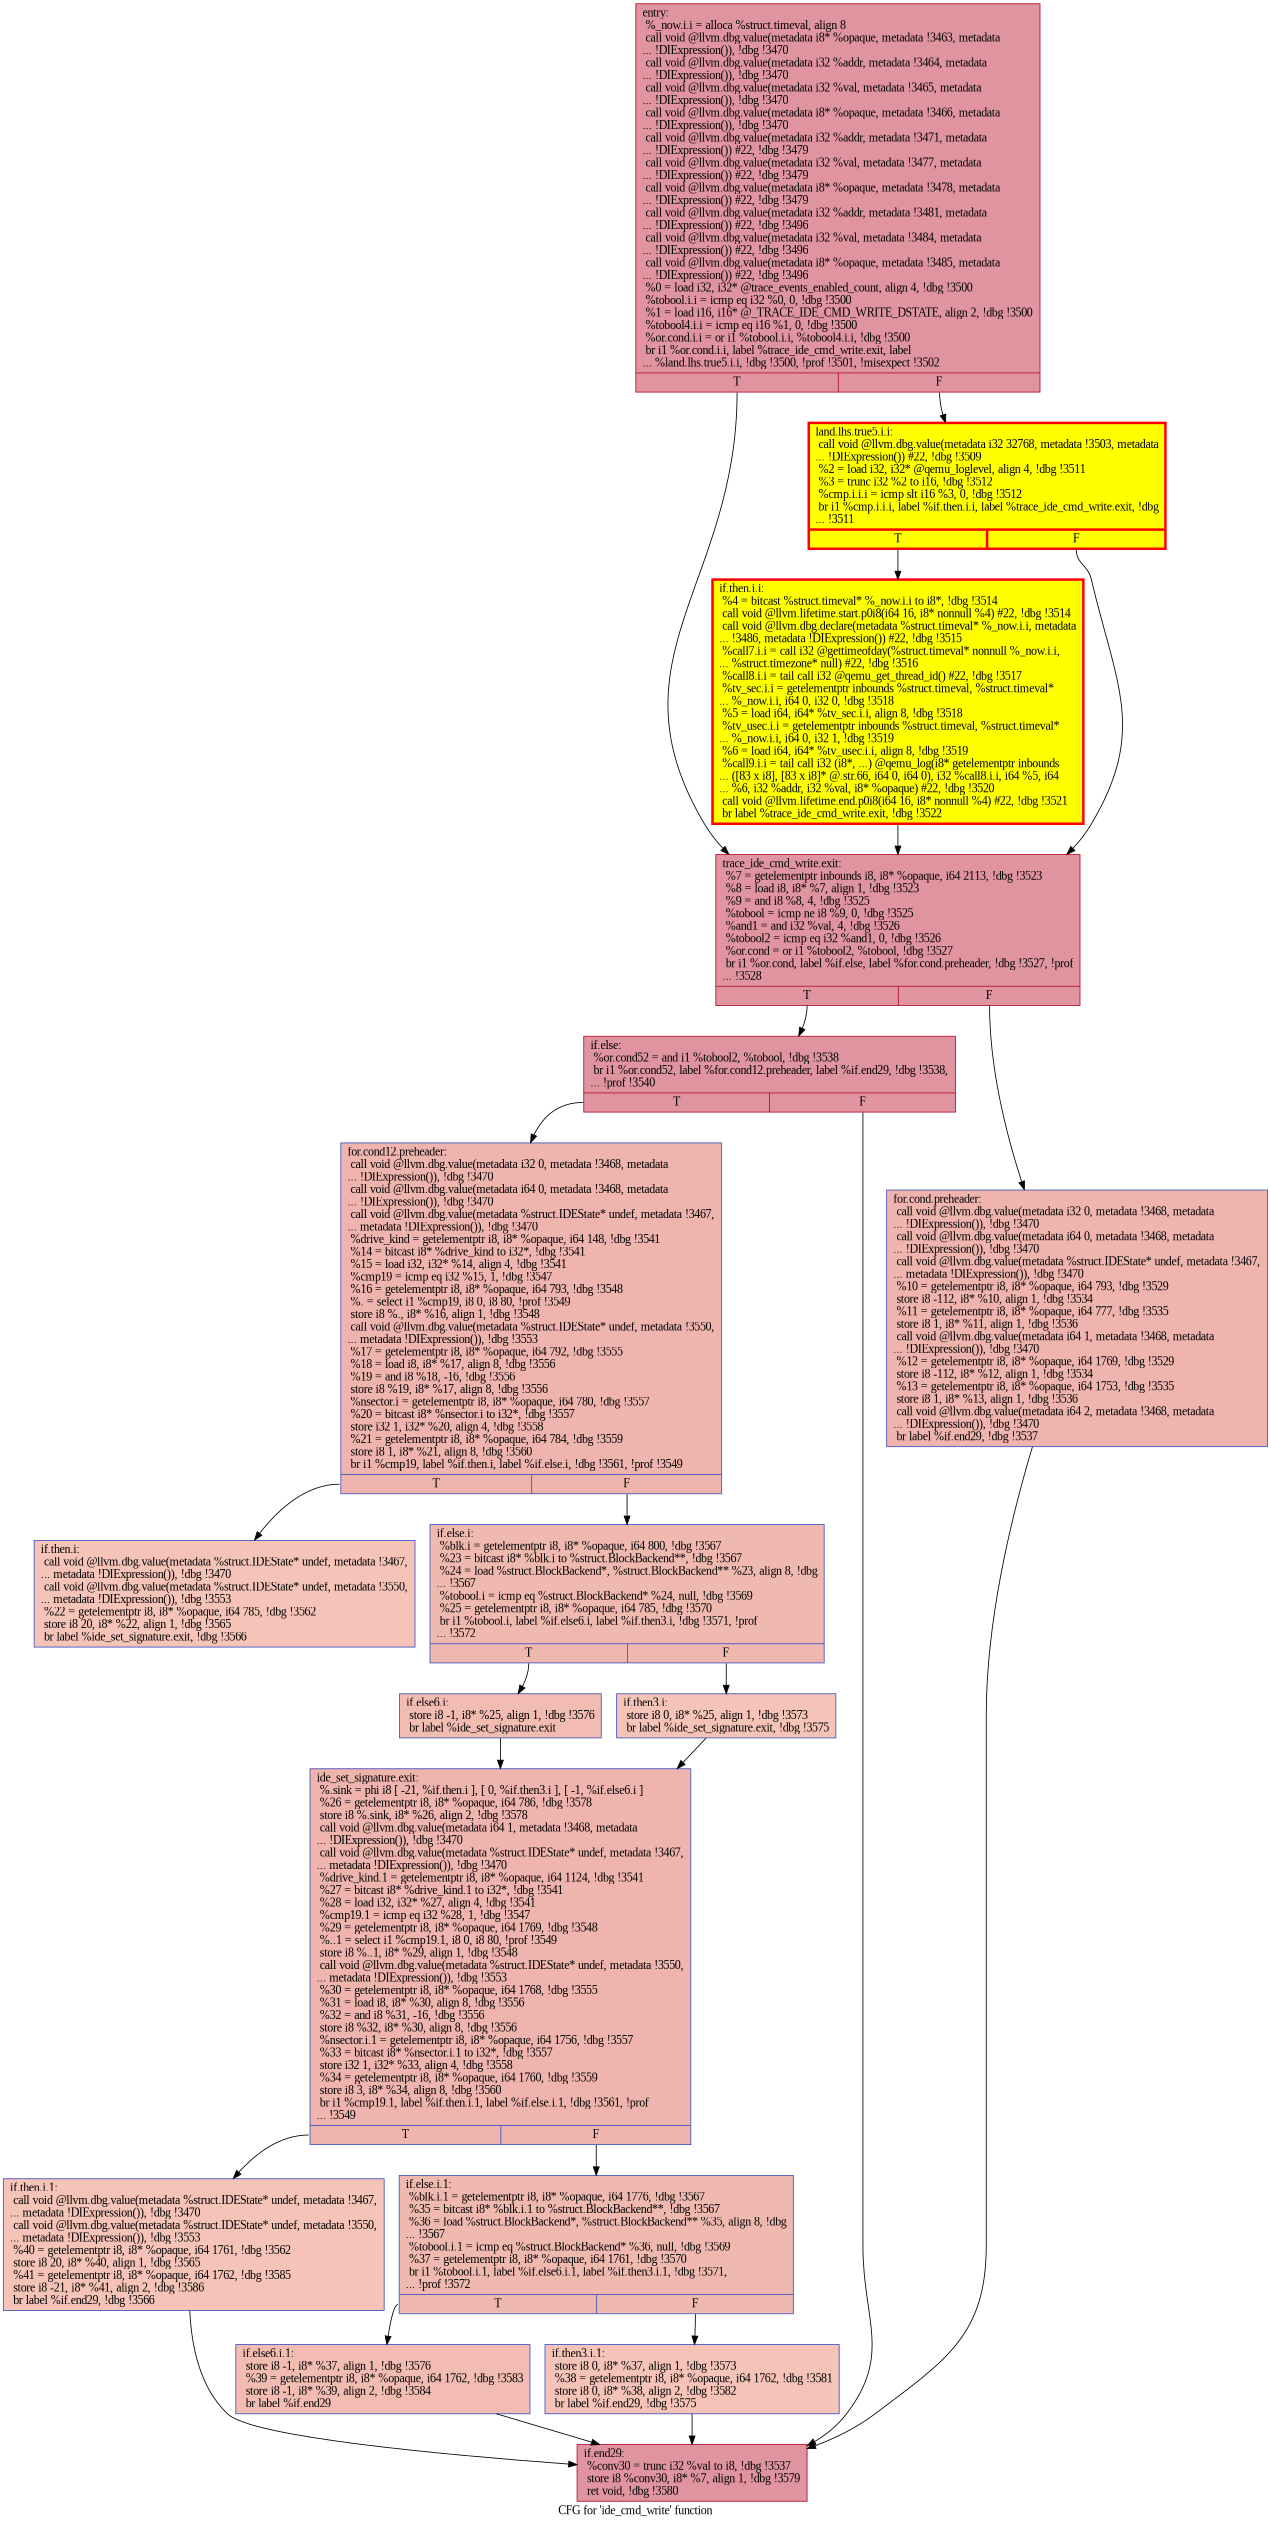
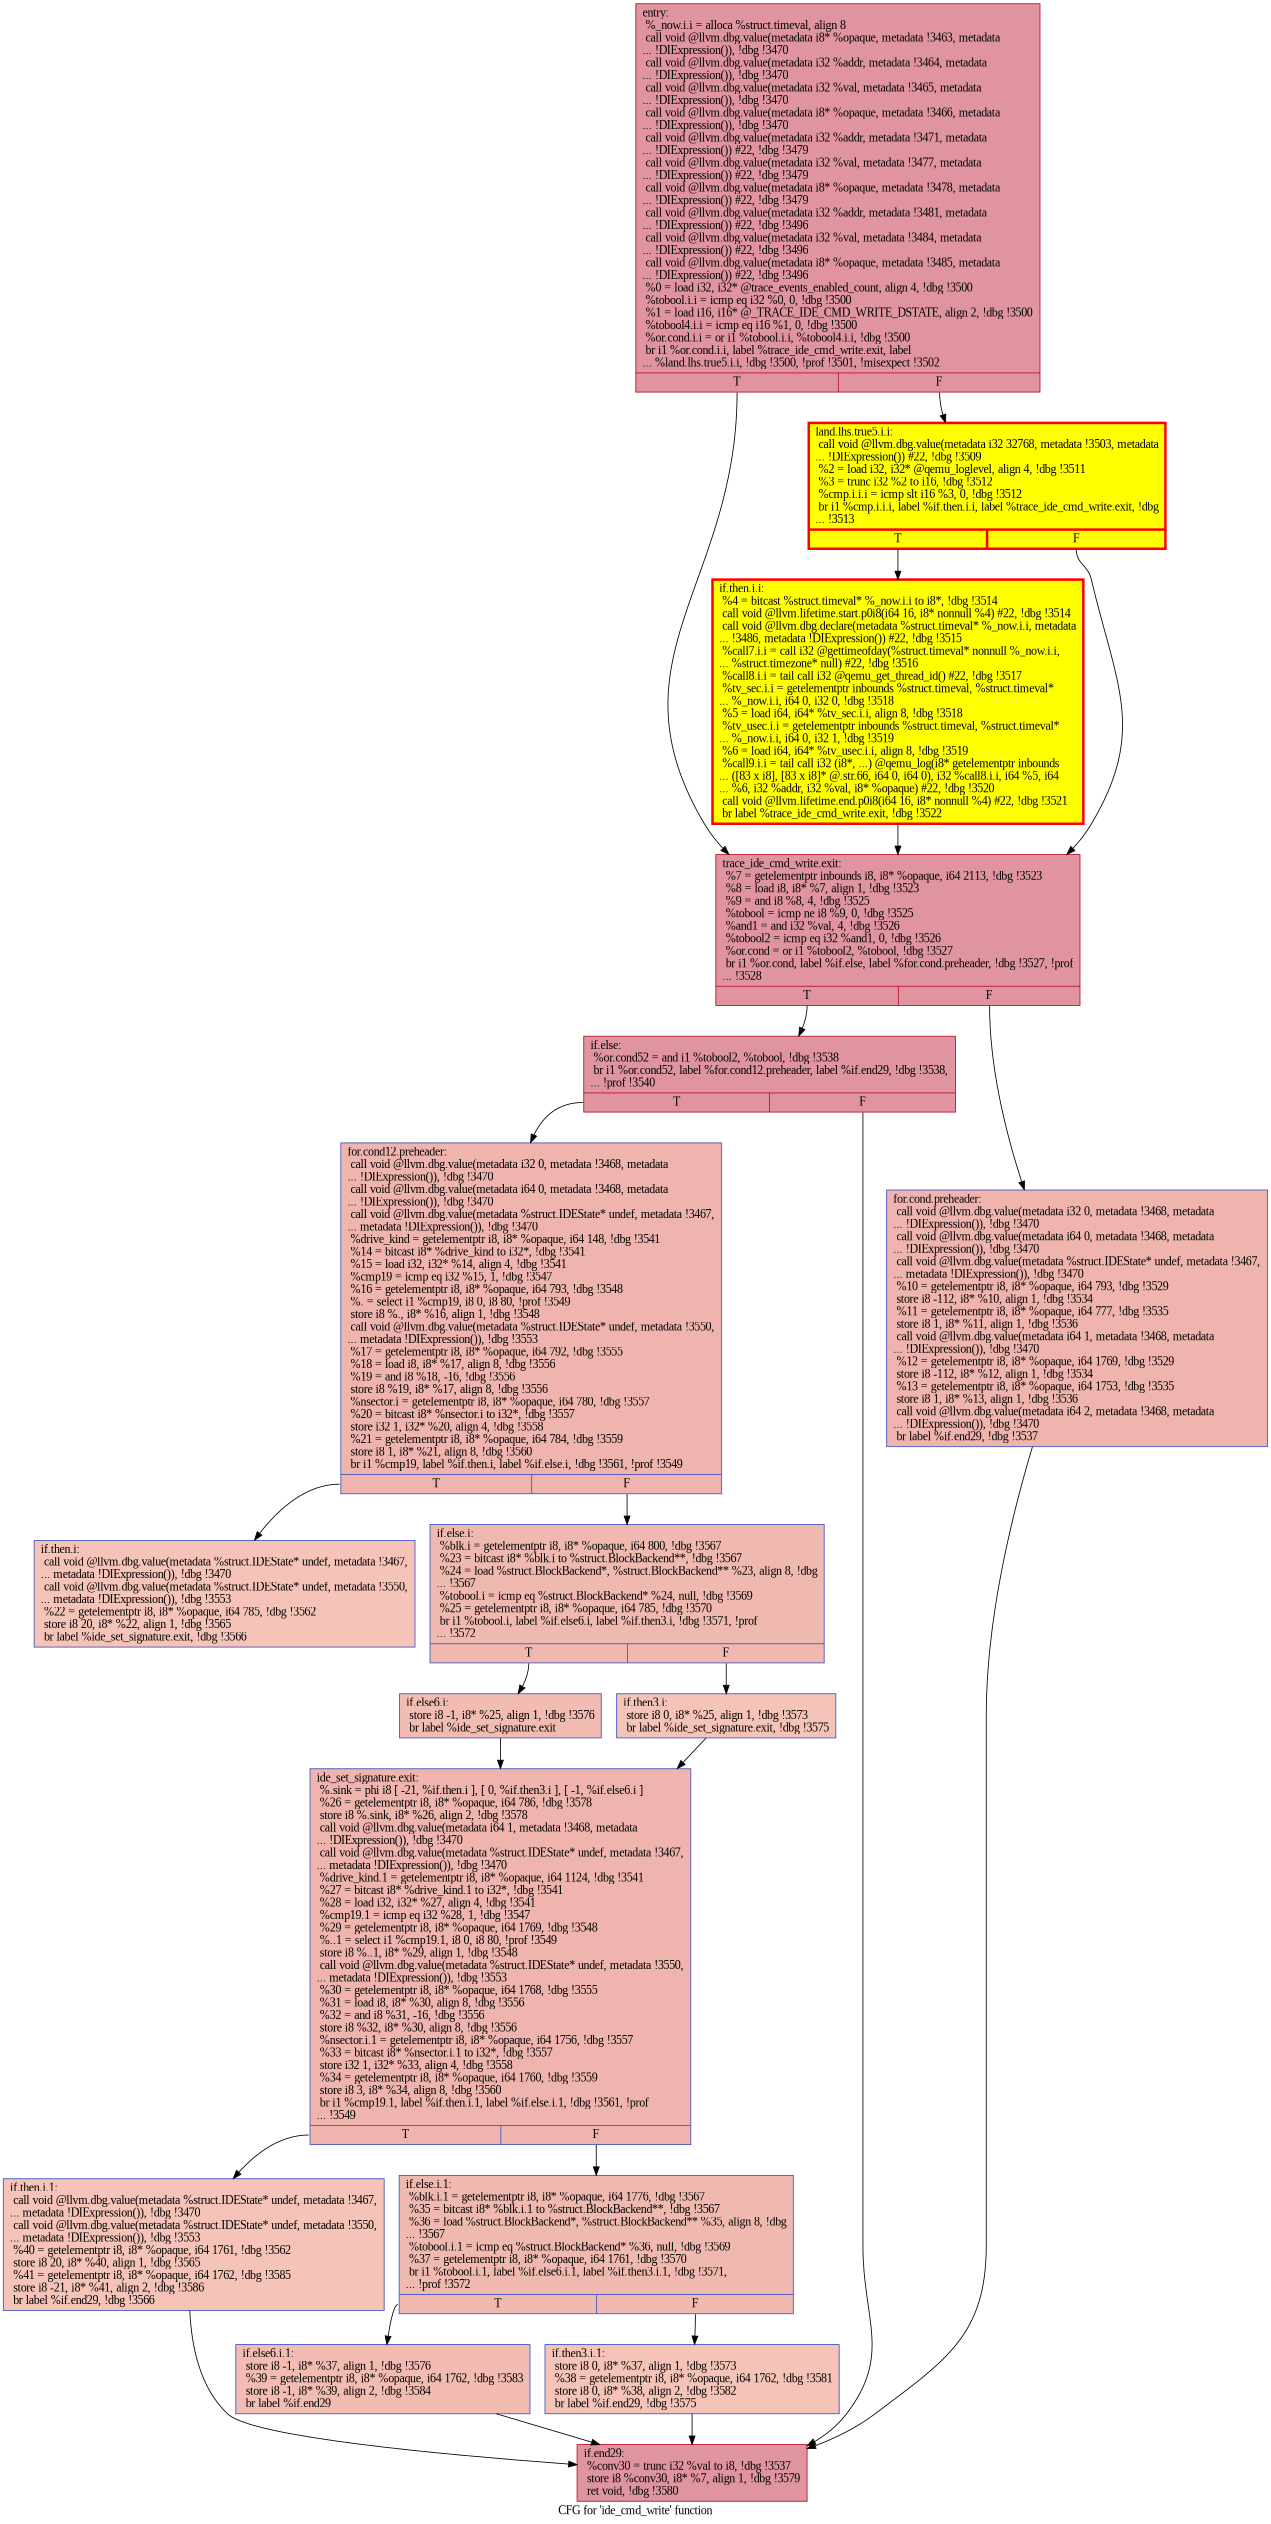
node "land.lhs.true5.i.i:": text "... !3511" -> "... !3513"
